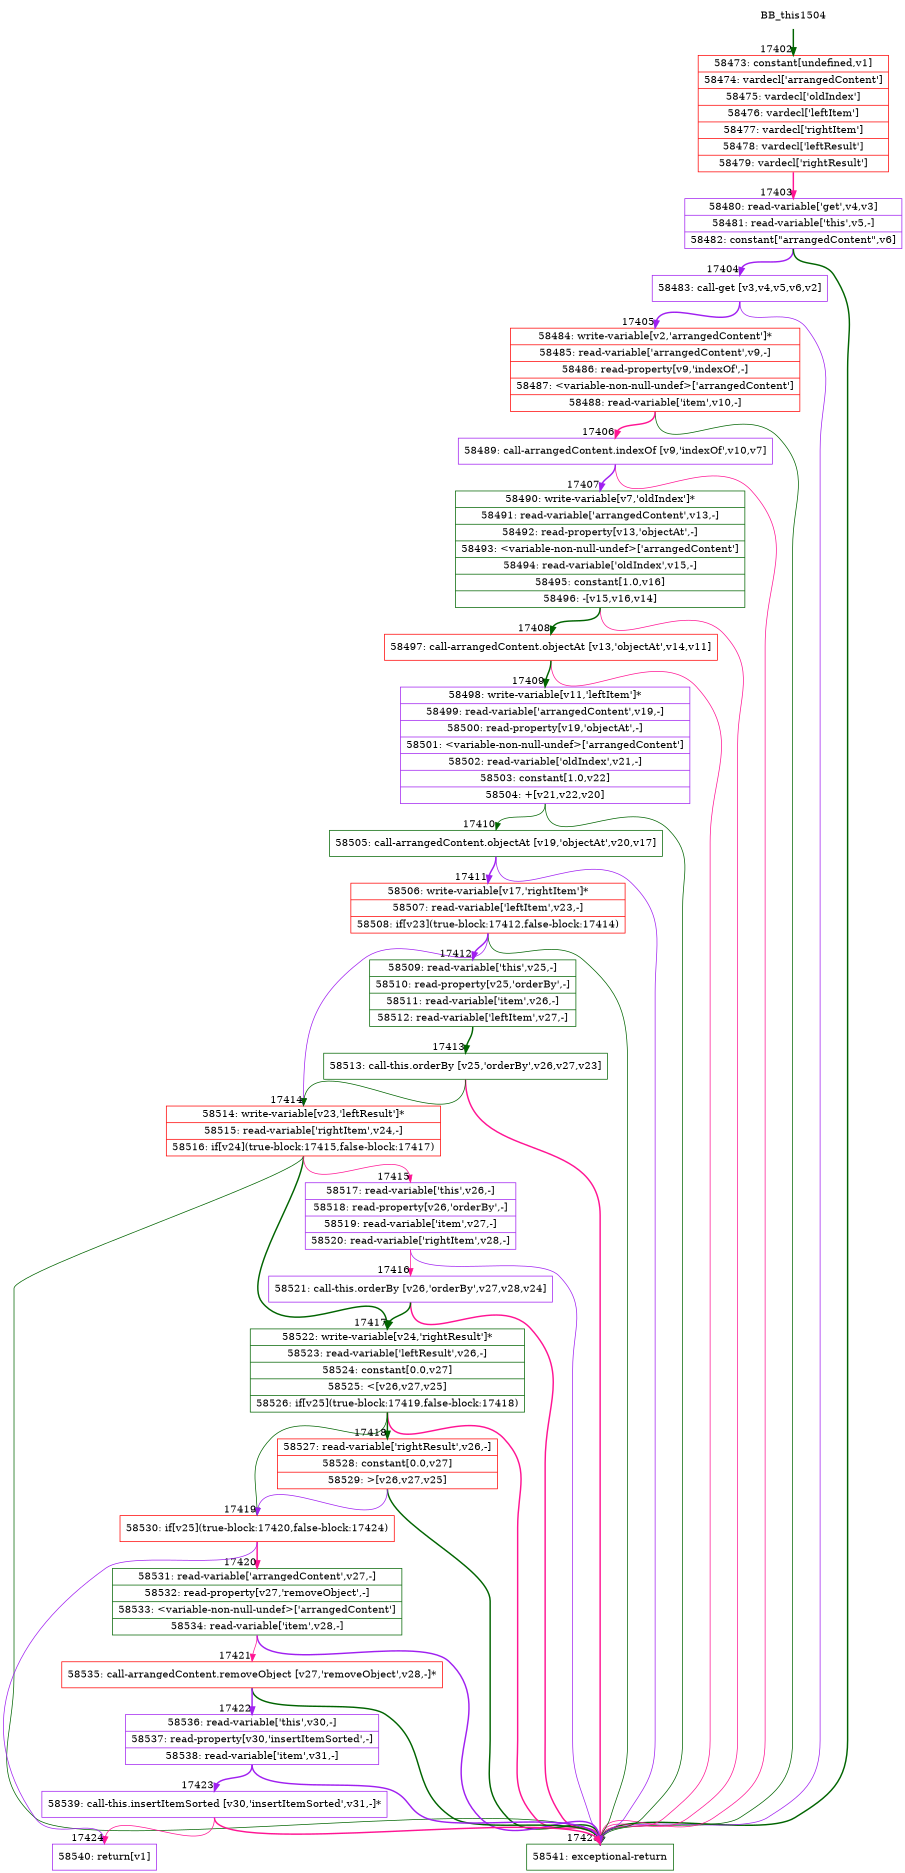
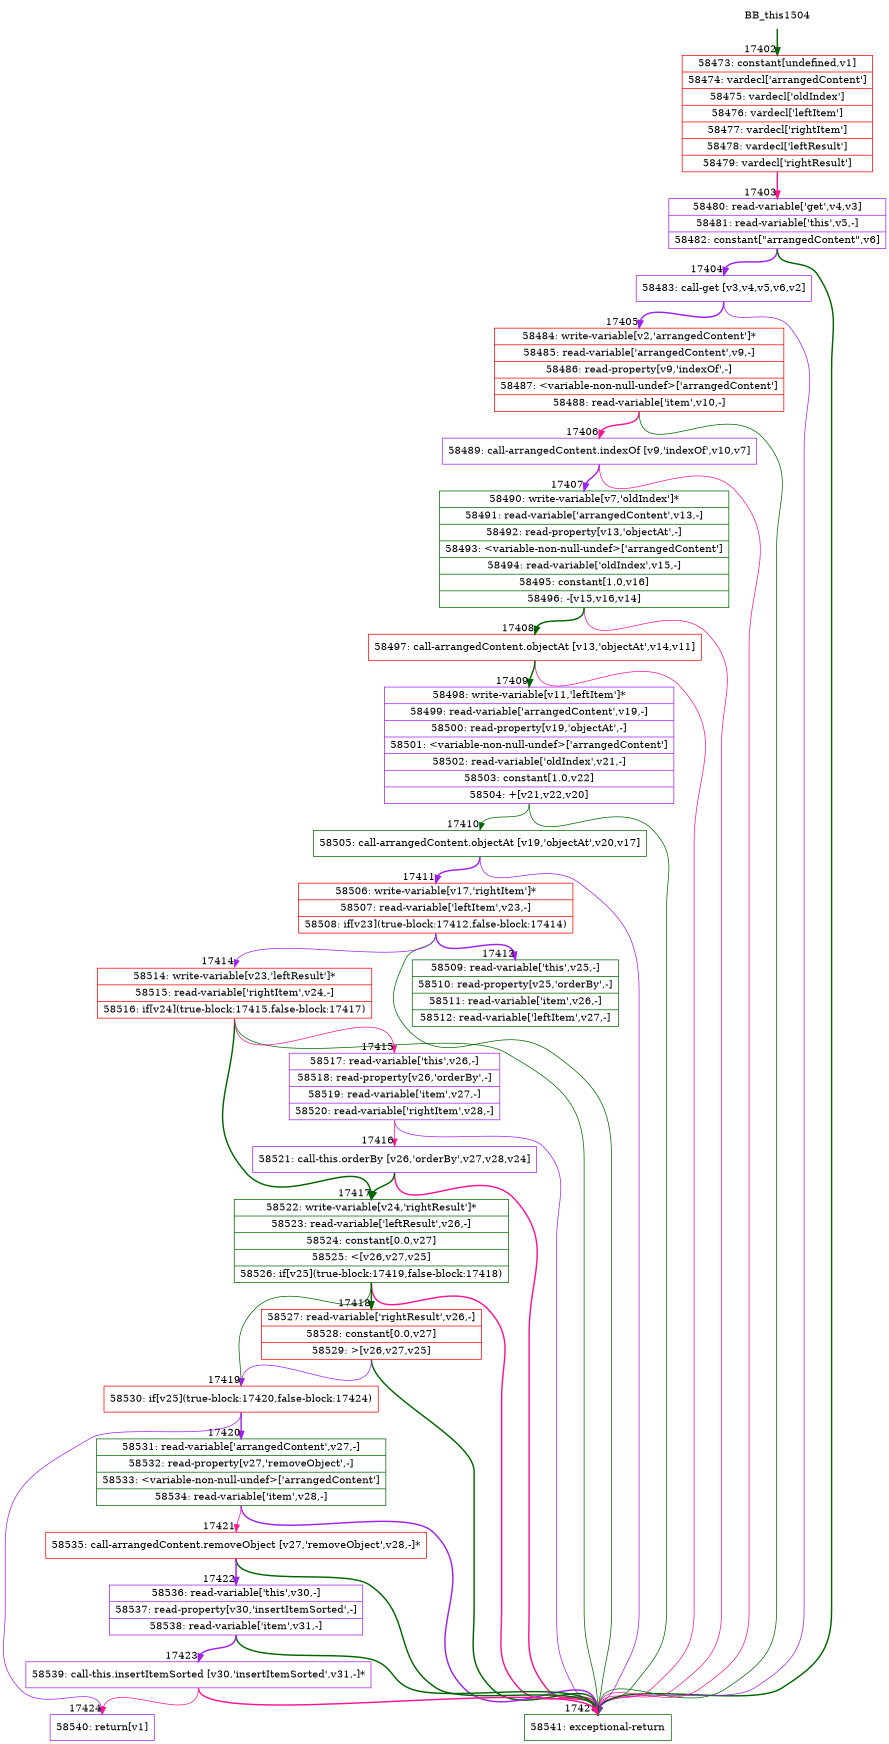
node "58513: call-this.orderBy [v25,'orderBy',v26,v27,v23]": removed
edge "58530: if[v25](true-block:17420,false-block:17424)" -> "58531: read-variable['arrangedContent',v27,-]": color deeppink -> purple
edge "58536: read-variable['this',v30,-]" -> "58541: exceptional-return": color purple -> darkgreen
